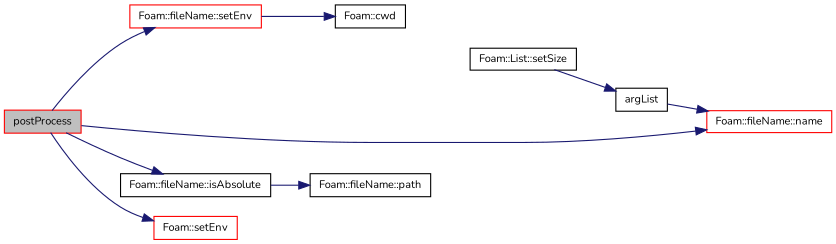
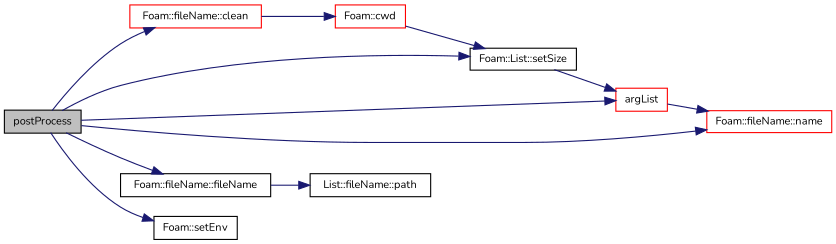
node "Foam::fileName::setEnv": label "Foam::fileName::setEnv" -> "Foam::fileName::clean"
node "Foam::cwd": color black -> red
edge "Foam::cwd" -> "Foam::List::setSize": added
edge "postProcess" -> "Foam::List::setSize": added
node "argList": color black -> red
edge "postProcess" -> "argList": added
node "postProcess": color red -> black
node "Foam::fileName::isAbsolute": label "Foam::fileName::isAbsolute" -> "Foam::fileName::fileName"
node "Foam::fileName::path": label "Foam::fileName::path" -> "List::fileName::path"
node "Foam::setEnv": color red -> black
